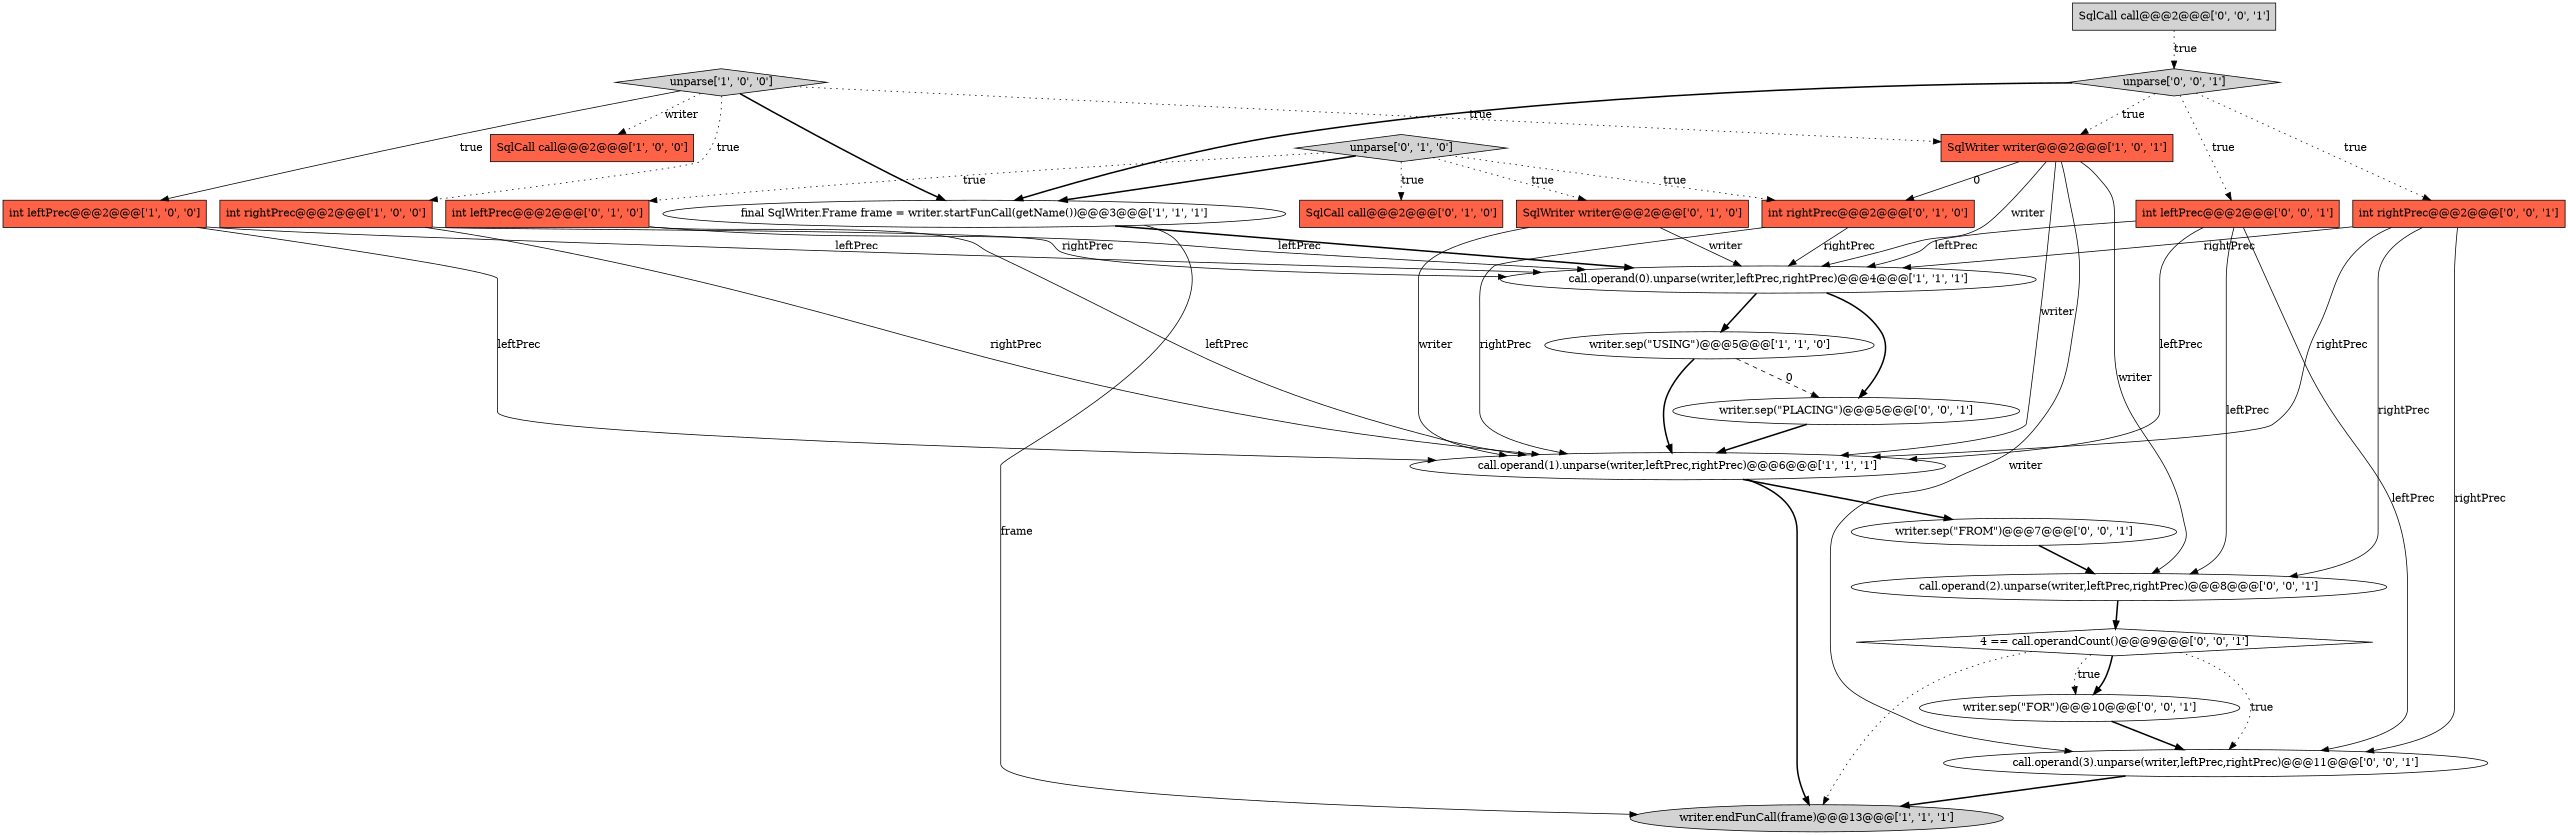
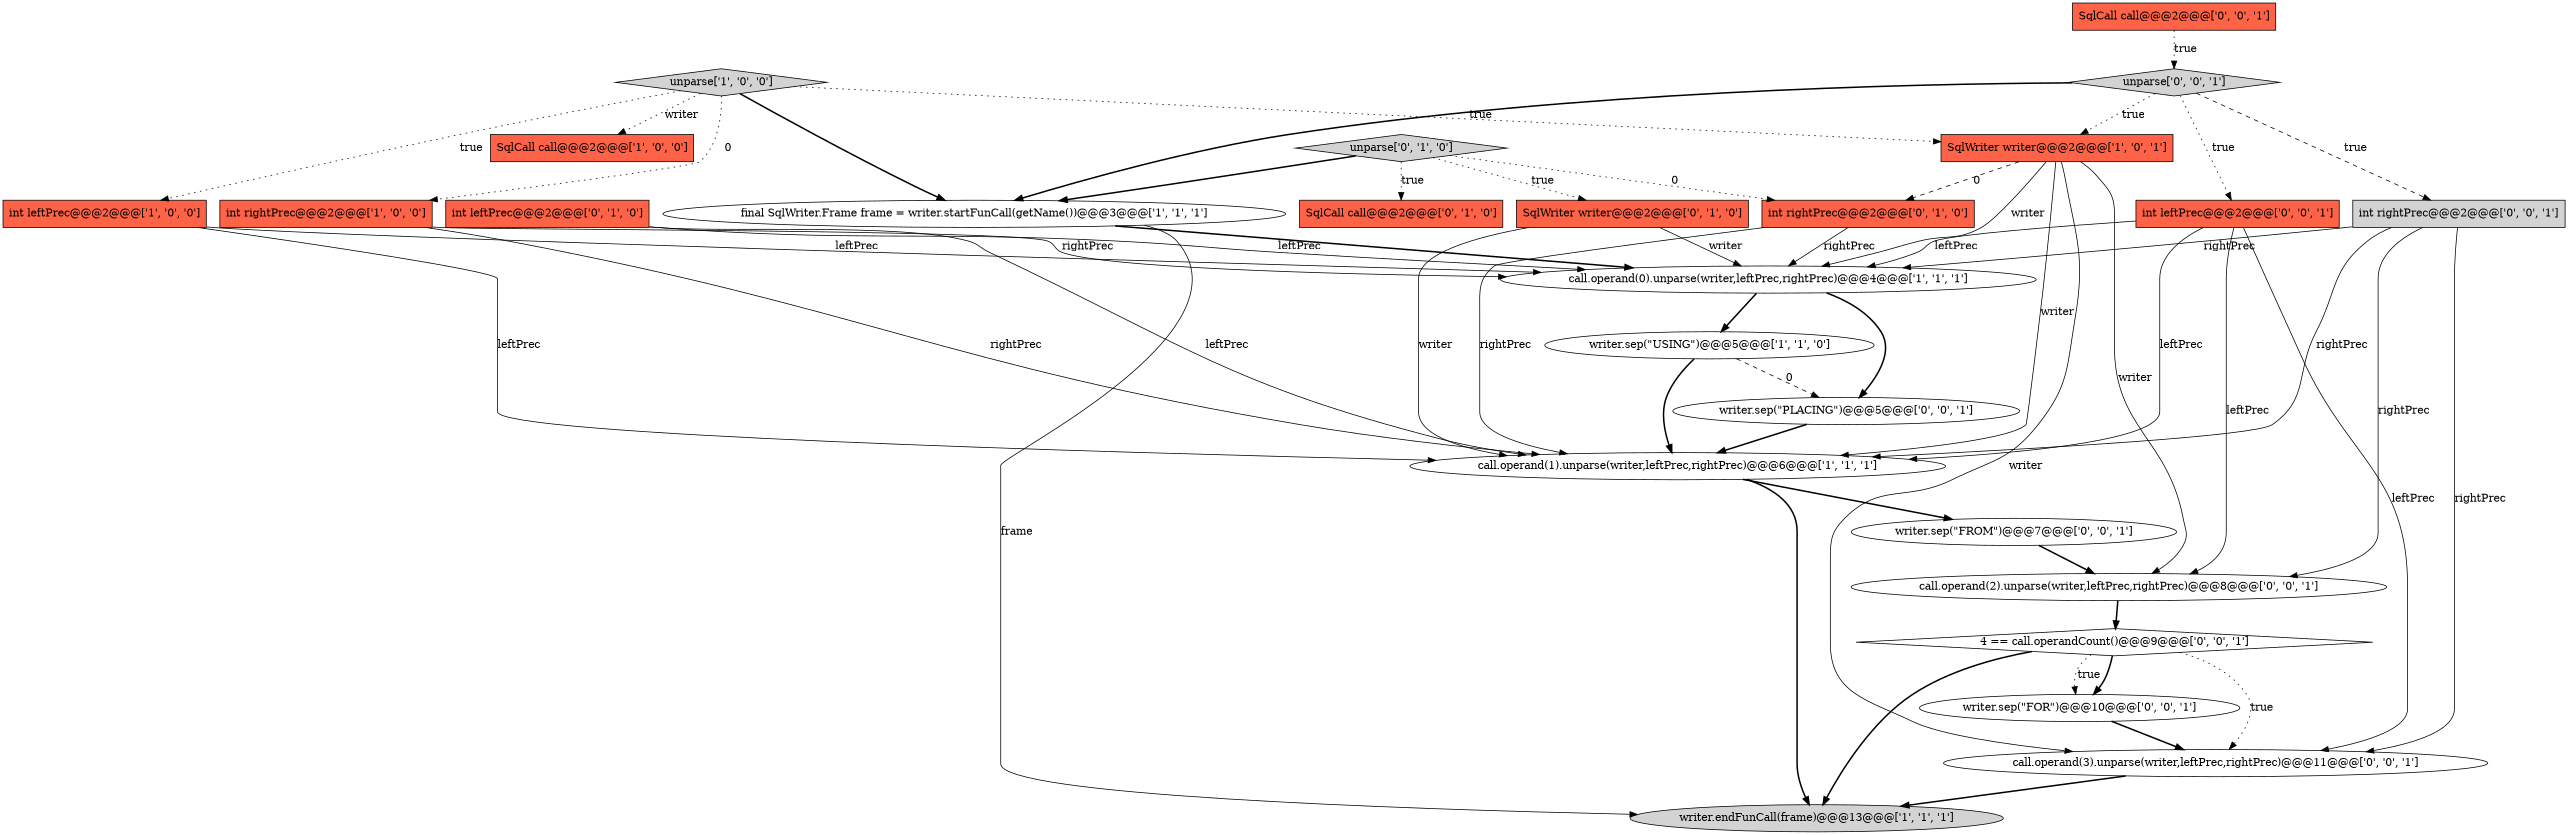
node "SqlCall call@@@2@@@['0', '0', '1']": fillcolor lightgray -> tomato
edge "unparse['1', '0', '0']" -> "int leftPrec@@@2@@@['1', '0', '0']": style solid -> dotted
edge "unparse['0', '0', '1']" -> "int rightPrec@@@2@@@['0', '0', '1']": style dotted -> dashed
edge "unparse['1', '0', '0']" -> "int rightPrec@@@2@@@['1', '0', '0']": label "true" -> "0"
edge "unparse['0', '1', '0']" -> "int leftPrec@@@2@@@['0', '1', '0']": removed, label "true"
edge "SqlWriter writer@@@2@@@['1', '0', '1']" -> "int rightPrec@@@2@@@['0', '1', '0']": style solid -> dashed
edge "unparse['0', '1', '0']" -> "int rightPrec@@@2@@@['0', '1', '0']": label "true" -> "0"
node "int rightPrec@@@2@@@['0', '0', '1']": fillcolor tomato -> lightgray
edge "4 == call.operandCount()@@@9@@@['0', '0', '1']" -> "writer.endFunCall(frame)@@@13@@@['1', '1', '1']": style dotted -> bold
